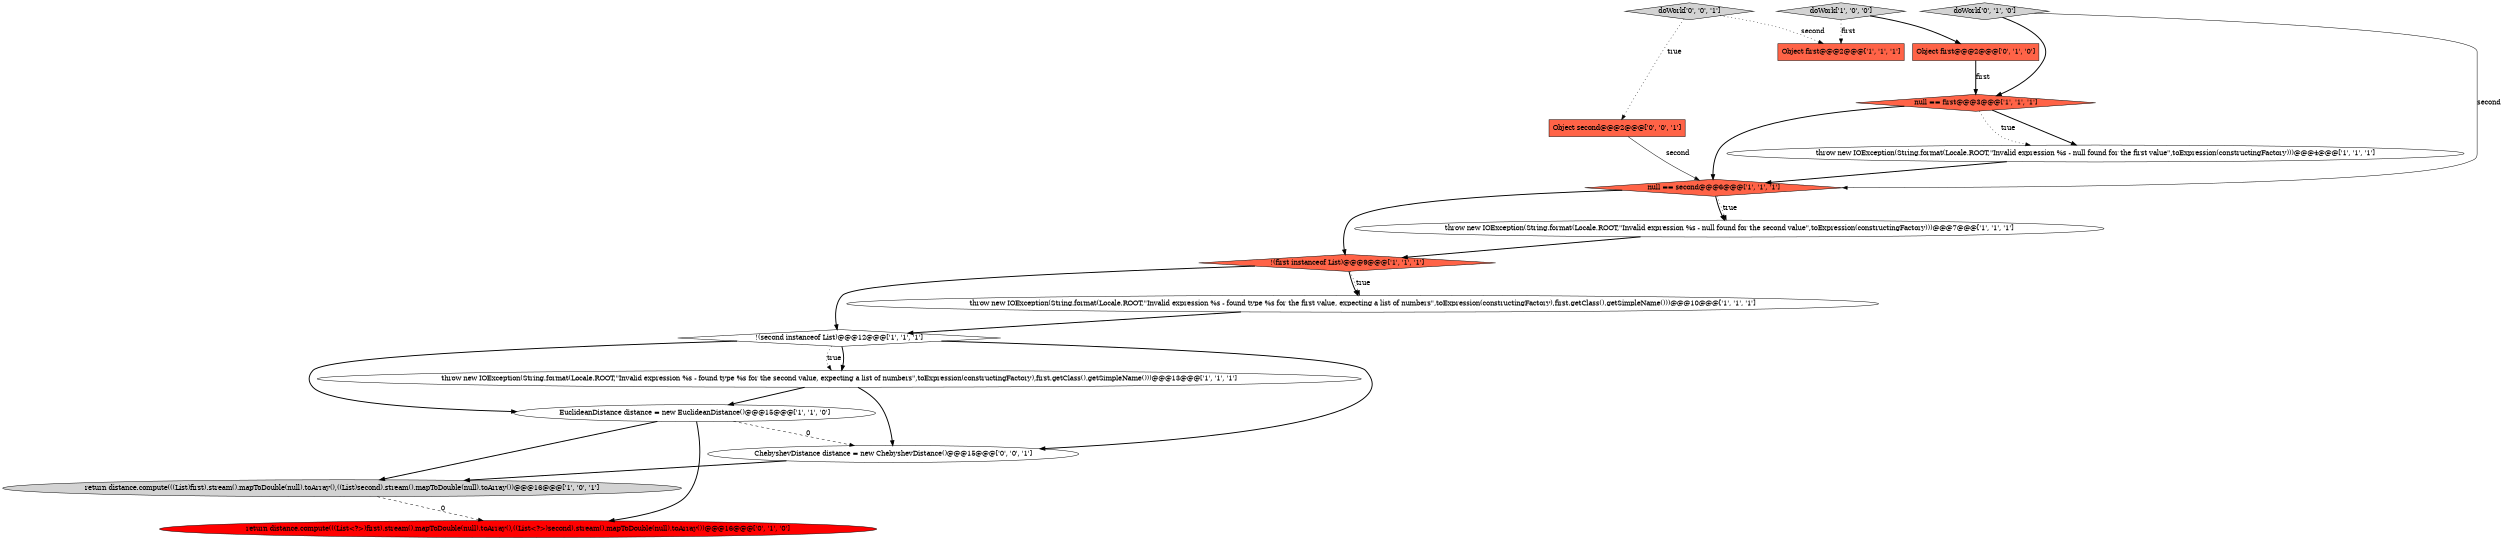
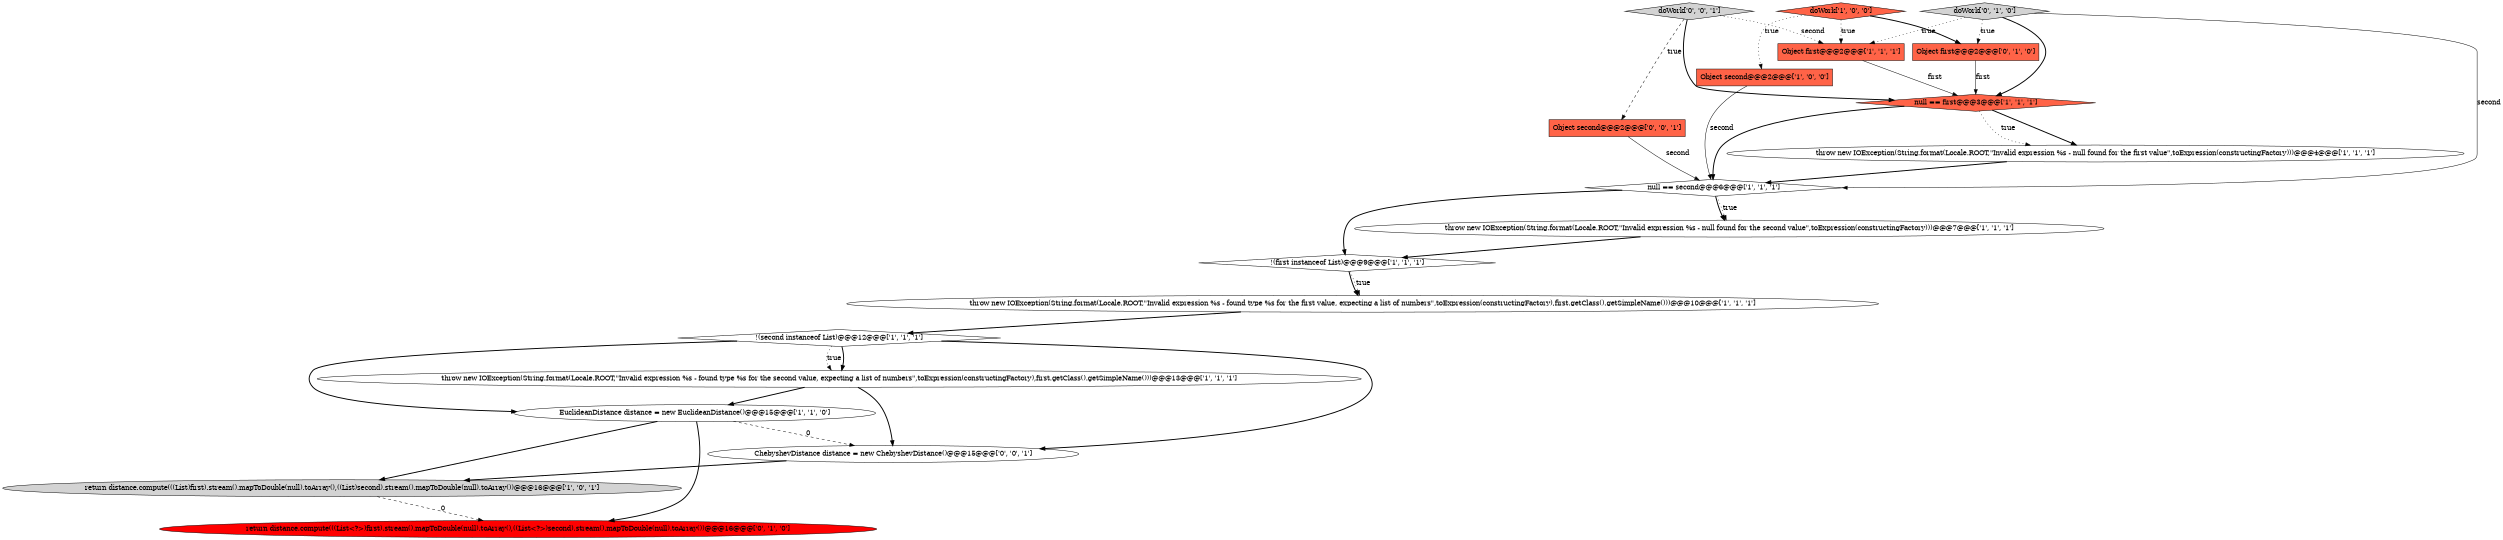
node "doWork['1', '0', '0']": fillcolor lightgray -> tomato
edge "doWork['0', '1', '0']" -> "Object first@@@2@@@['0', '1', '0']": added, label "true"
edge "doWork['0', '1', '0']" -> "Object first@@@2@@@['1', '1', '1']": added, label "true"
edge "doWork['1', '0', '0']" -> "Object first@@@2@@@['1', '1', '1']": label "first" -> "true"
edge "doWork['0', '0', '1']" -> "Object second@@@2@@@['0', '0', '1']": style dotted -> dashed
edge "Object first@@@2@@@['0', '1', '0']" -> "null == first@@@3@@@['1', '1', '1']": style bold -> solid
node "Object second@@@2@@@['1', '0', '0']": added
edge "Object first@@@2@@@['1', '1', '1']" -> "null == first@@@3@@@['1', '1', '1']": added, label "first"
edge "doWork['0', '0', '1']" -> "null == first@@@3@@@['1', '1', '1']": added
node "null == second@@@6@@@['1', '1', '1']": fillcolor tomato -> white
node "!(first instanceof List)@@@9@@@['1', '1', '1']": fillcolor tomato -> white
edge "!(first instanceof List)@@@9@@@['1', '1', '1']" -> "!(second instanceof List)@@@12@@@['1', '1', '1']": removed
